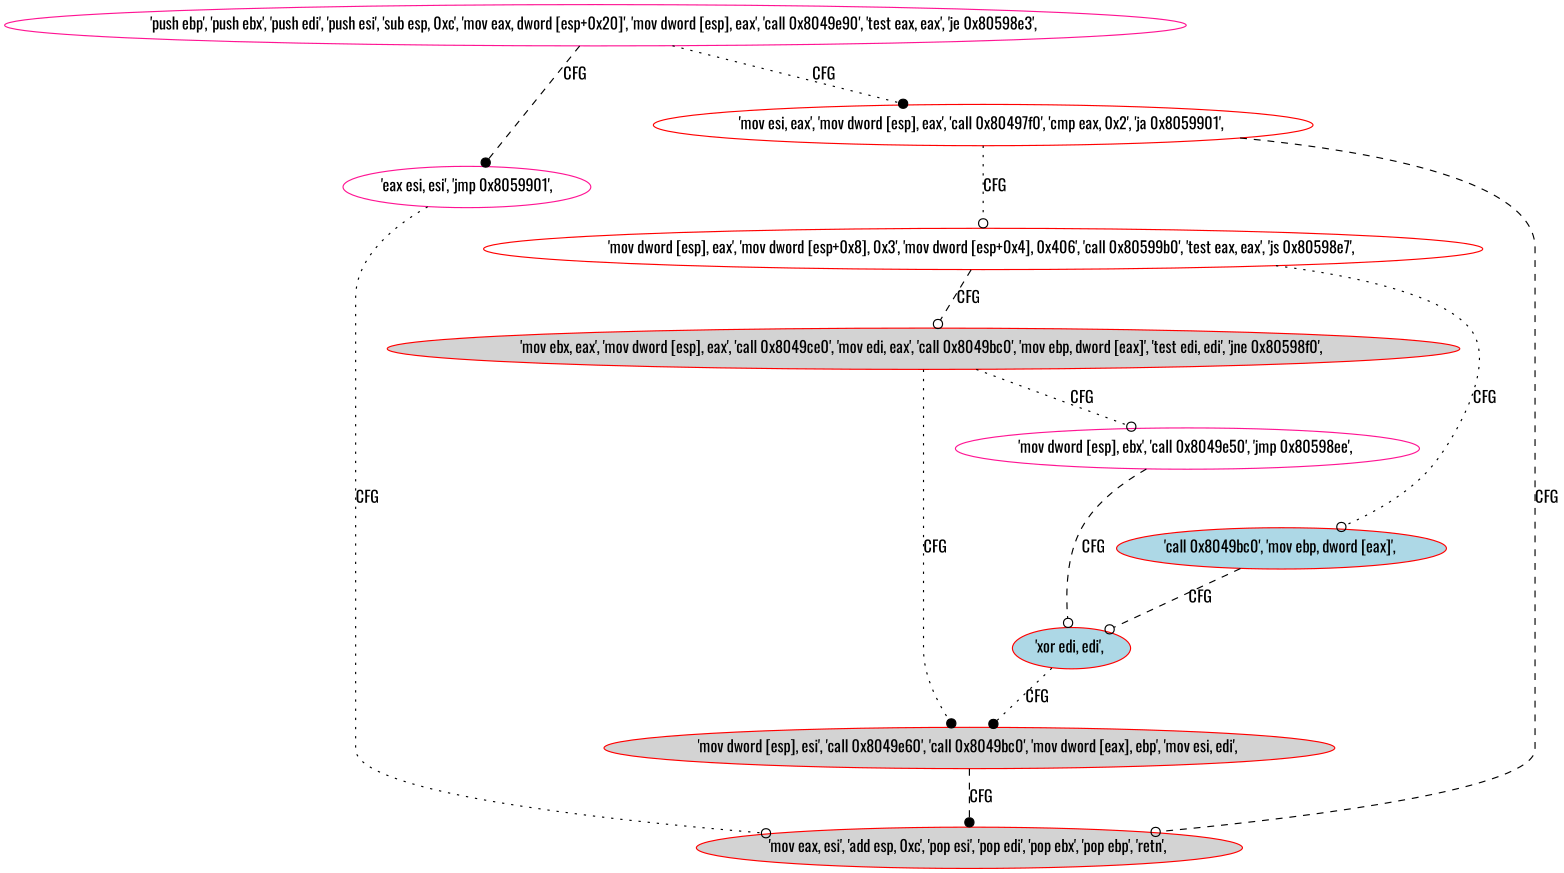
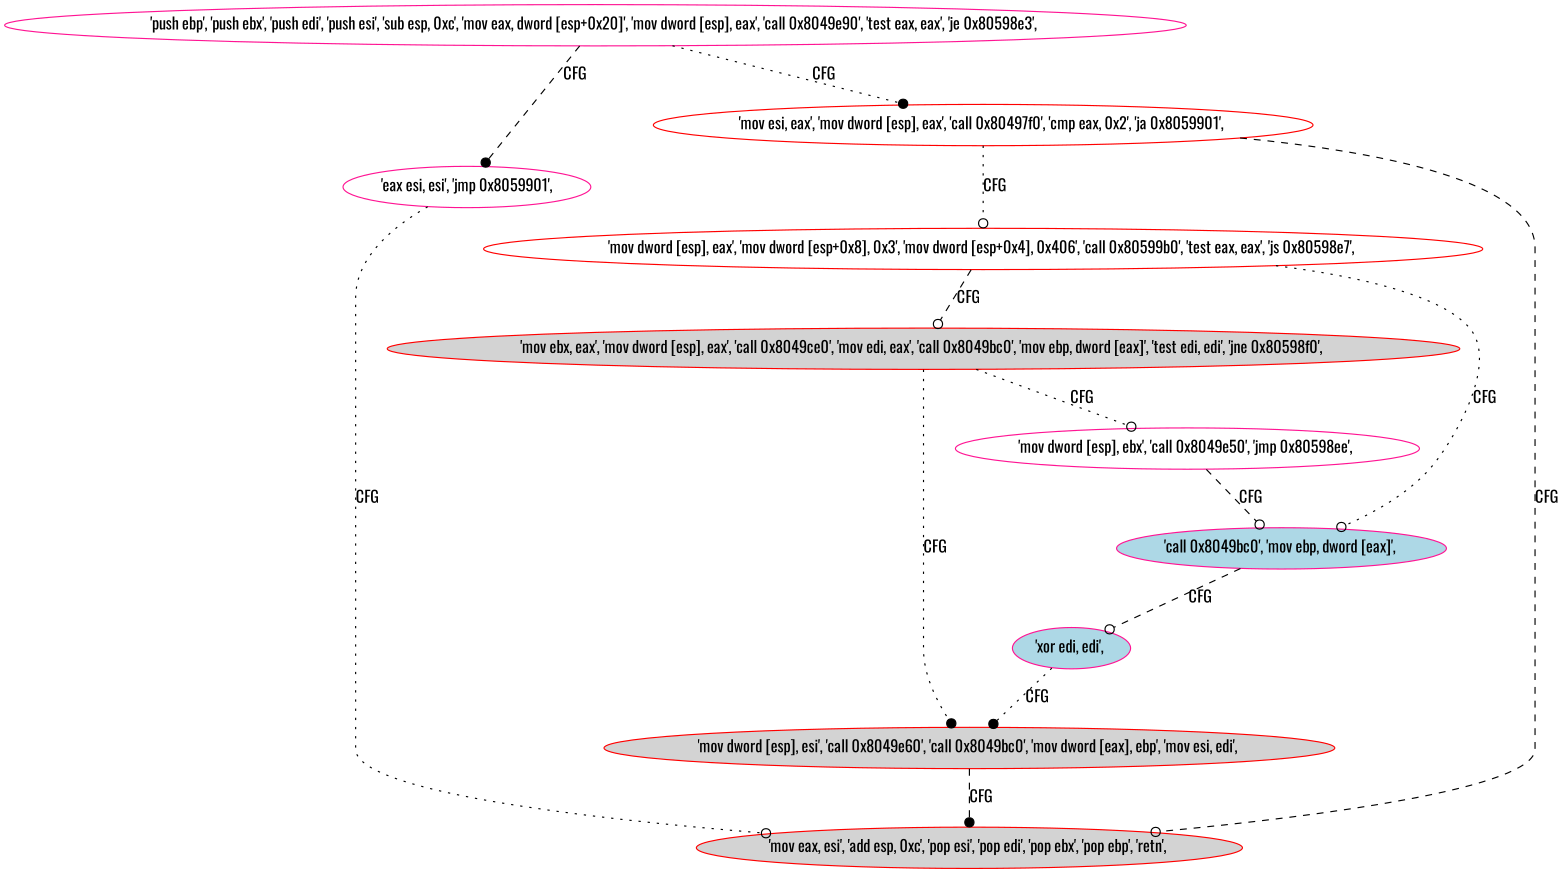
edge "'mov dword [esp], ebx', 'call 0x8049e50', 'jmp 0x80598ee'," -> "'xor edi, edi',": now "'mov dword [esp], ebx', 'call 0x8049e50', 'jmp 0x80598ee'," -> "'call 0x8049bc0', 'mov ebp, dword [eax]',"
node "'call 0x8049bc0', 'mov ebp, dword [eax]',": color red -> deeppink
node "'xor edi, edi',": color red -> deeppink
